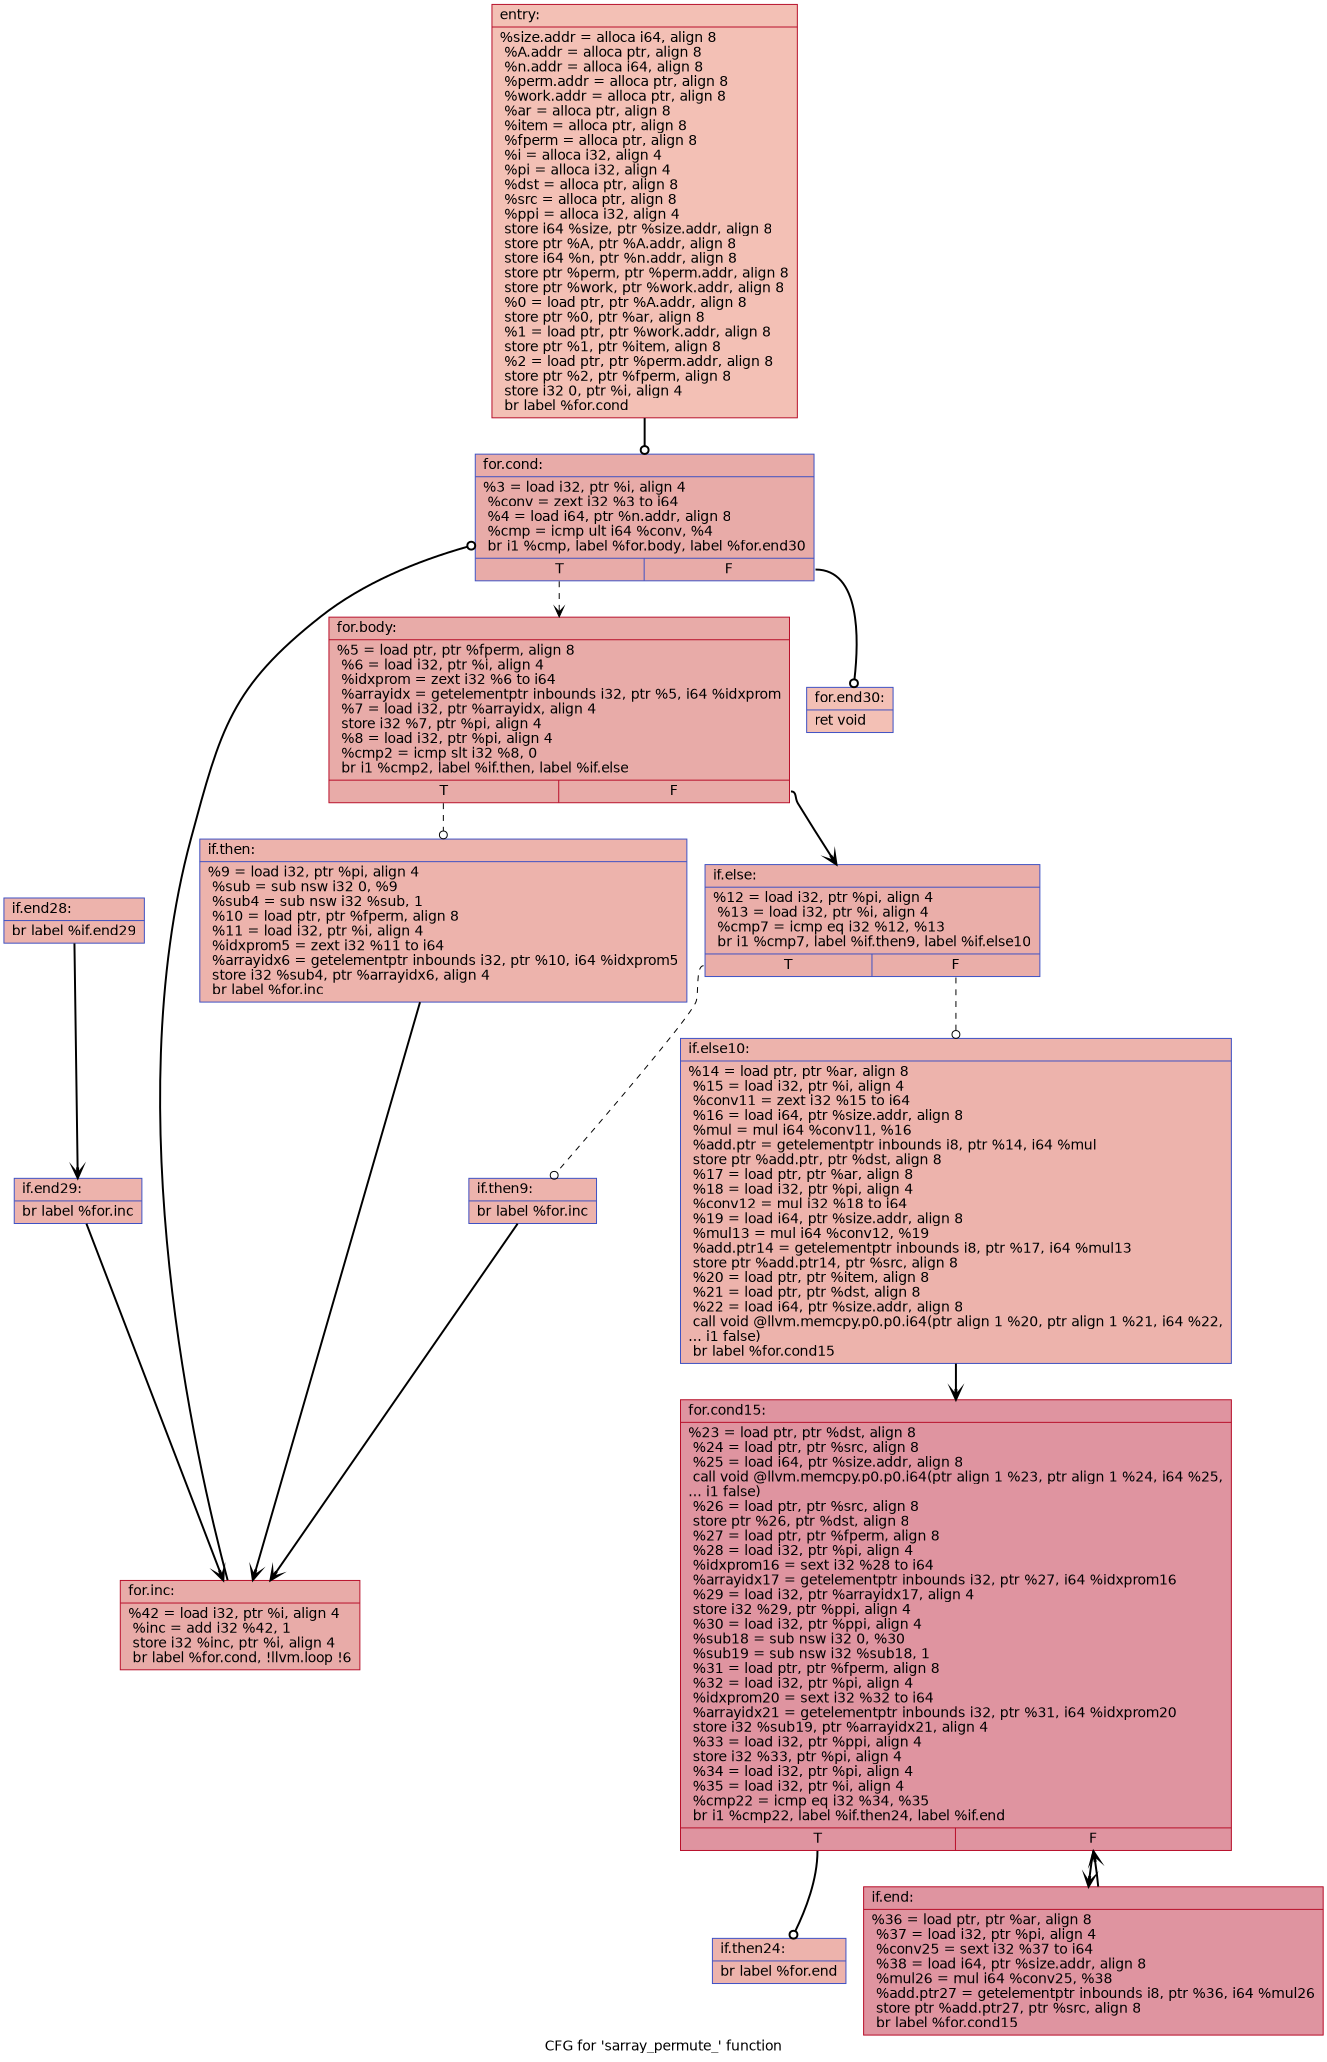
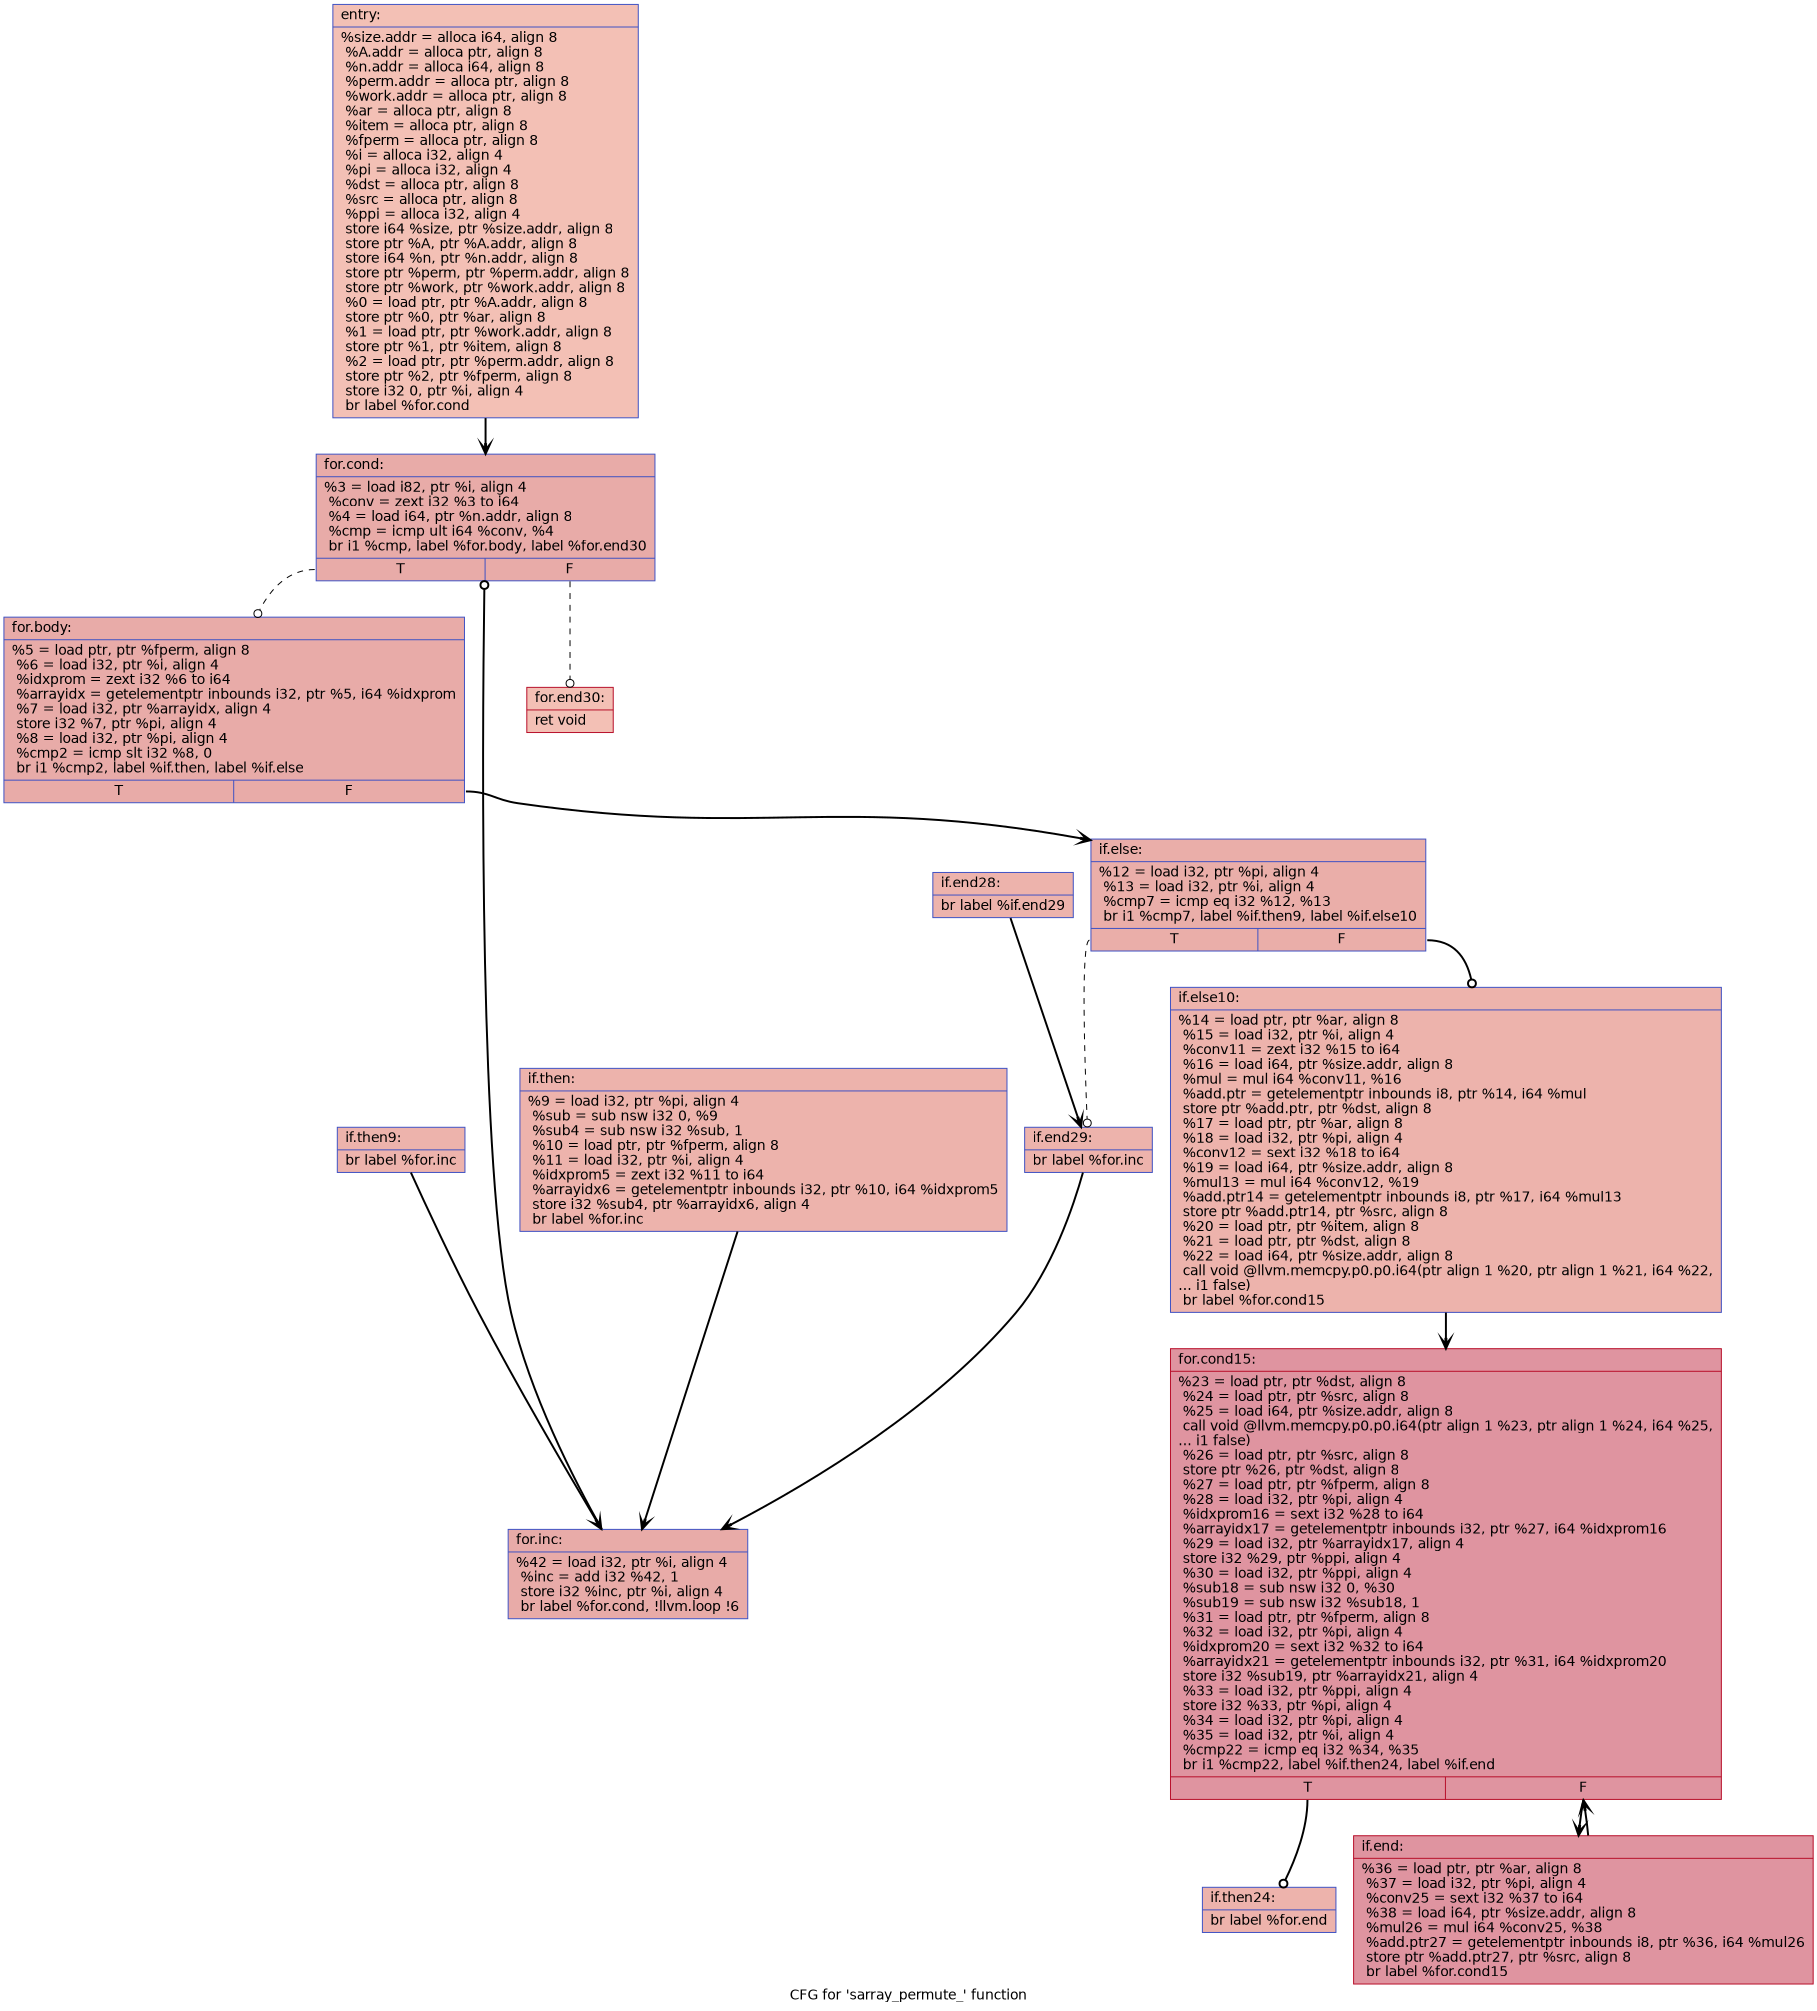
node "entry:": color #b70d28ff -> #3d50c3ff
edge "entry:" -> "for.cond:": arrowhead odot -> vee
node "for.cond:": text "%3 = load i32, ptr %i, align 4" -> "%3 = load i82, ptr %i, align 4"
edge "for.cond:" -> "for.body:": arrowhead vee -> odot
edge "for.cond:" -> "for.end30:": style bold -> dashed
node "for.body:": color #b70d28ff -> #3d50c3ff
node "for.end30:": color #3d50c3ff -> #b70d28ff
edge "for.body:" -> "if.then:": removed
edge "if.else:" -> "if.else10:": style dashed -> bold
edge "if.else:" -> "if.then9:": now "if.else:" -> "if.end29:"
node "if.else10:": text "%conv12 = mul i32 %18 to i64" -> "%conv12 = sext i32 %18 to i64"
node "for.inc:": color #b70d28ff -> #3d50c3ff
